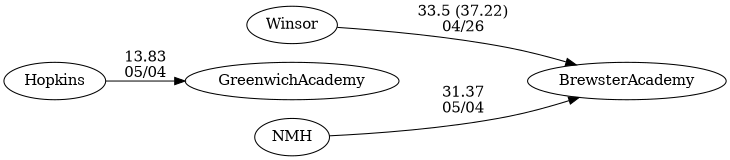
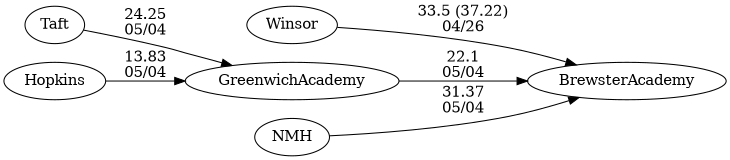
node "Taft": added
edge "GreenwichAcademy" -> "BrewsterAcademy": added, label "22.1 05/04"
